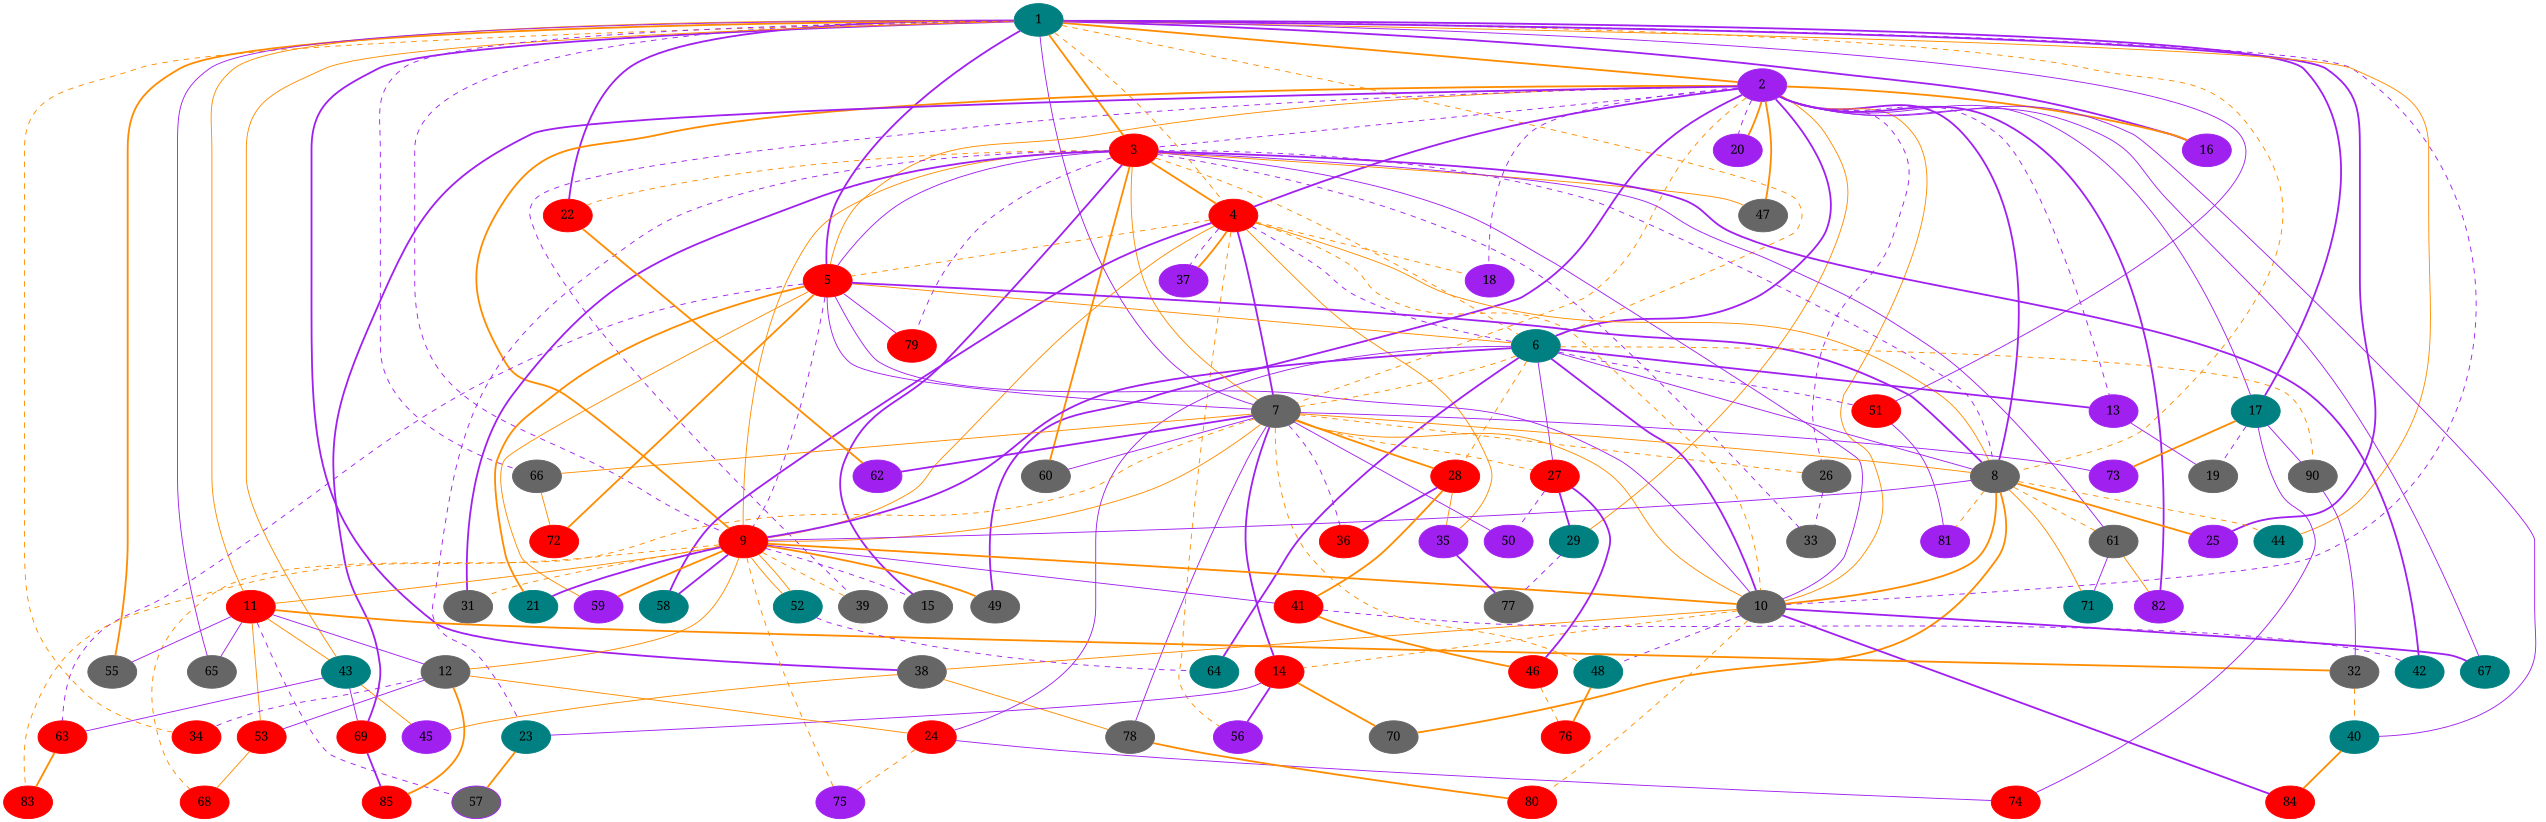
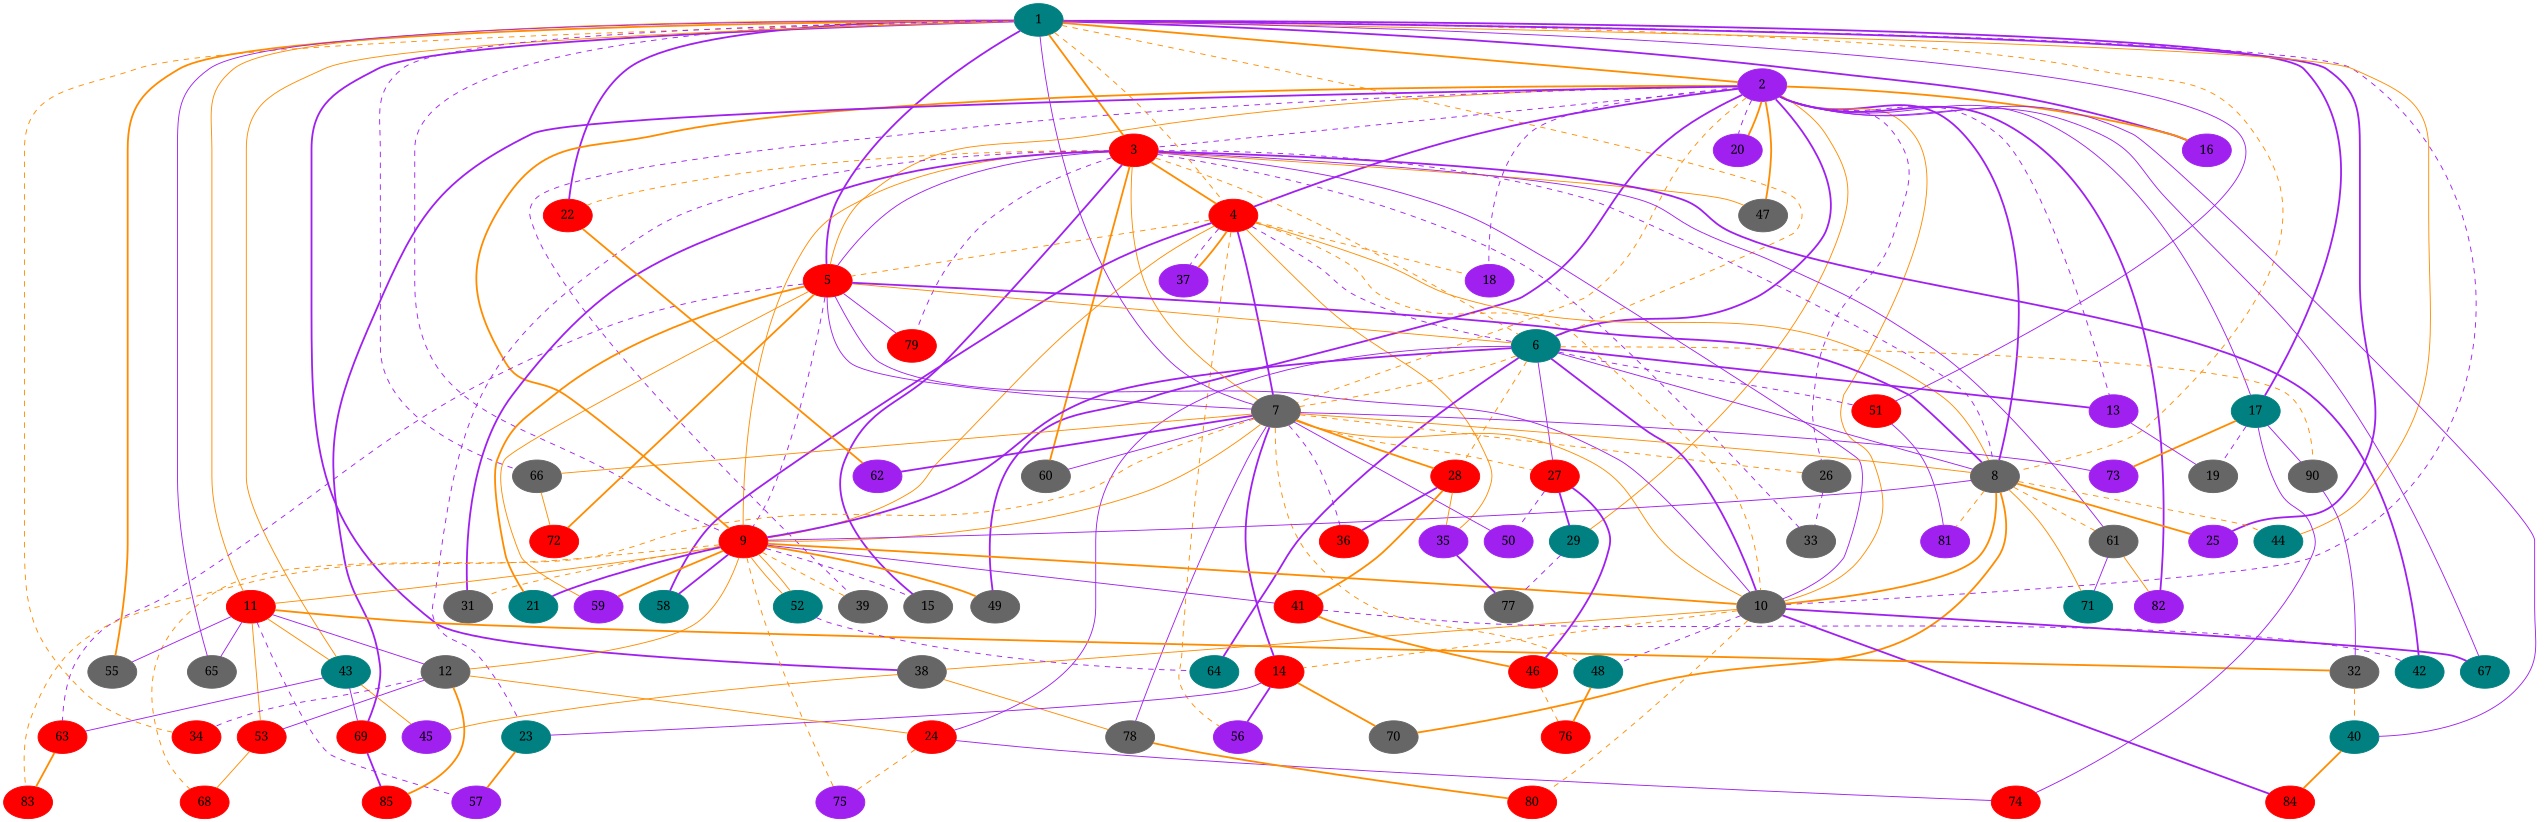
node "57": fillcolor gray40 -> purple
